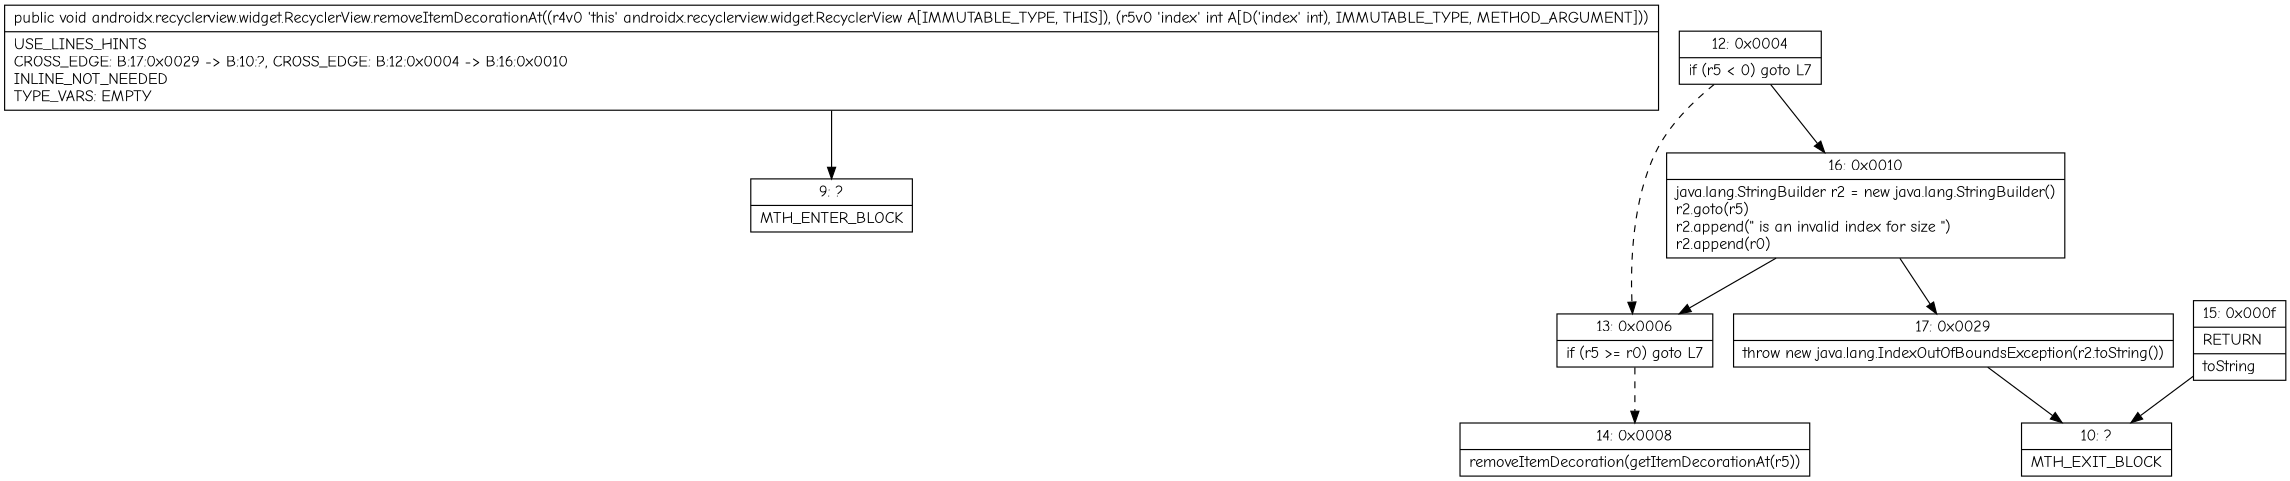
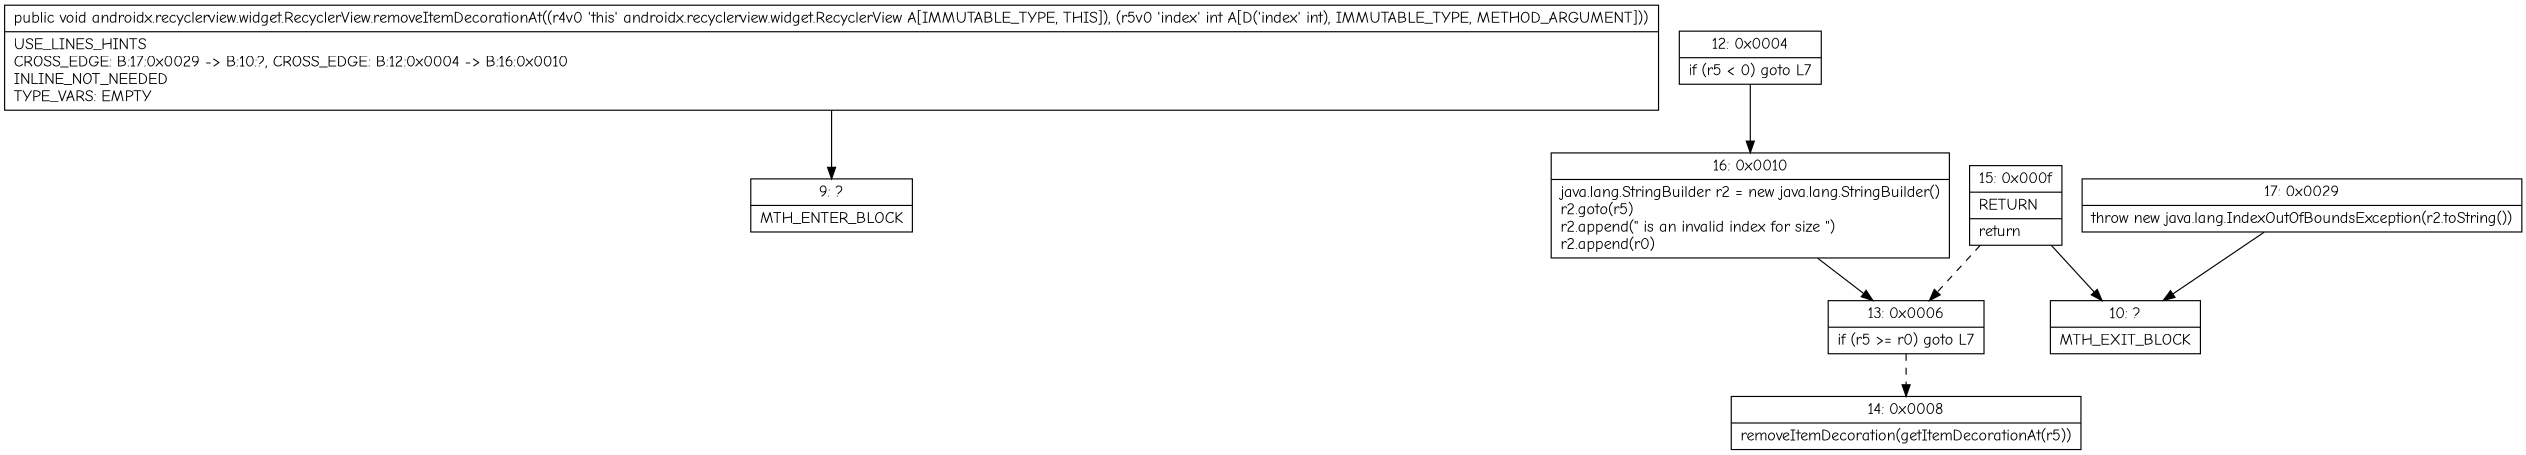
edge "12: 0x0004" -> "13: 0x0006": now "15: 0x000f" -> "13: 0x0006"
edge "16: 0x0010" -> "17: 0x0029": removed
node "15: 0x000f": text "toString" -> "return"
